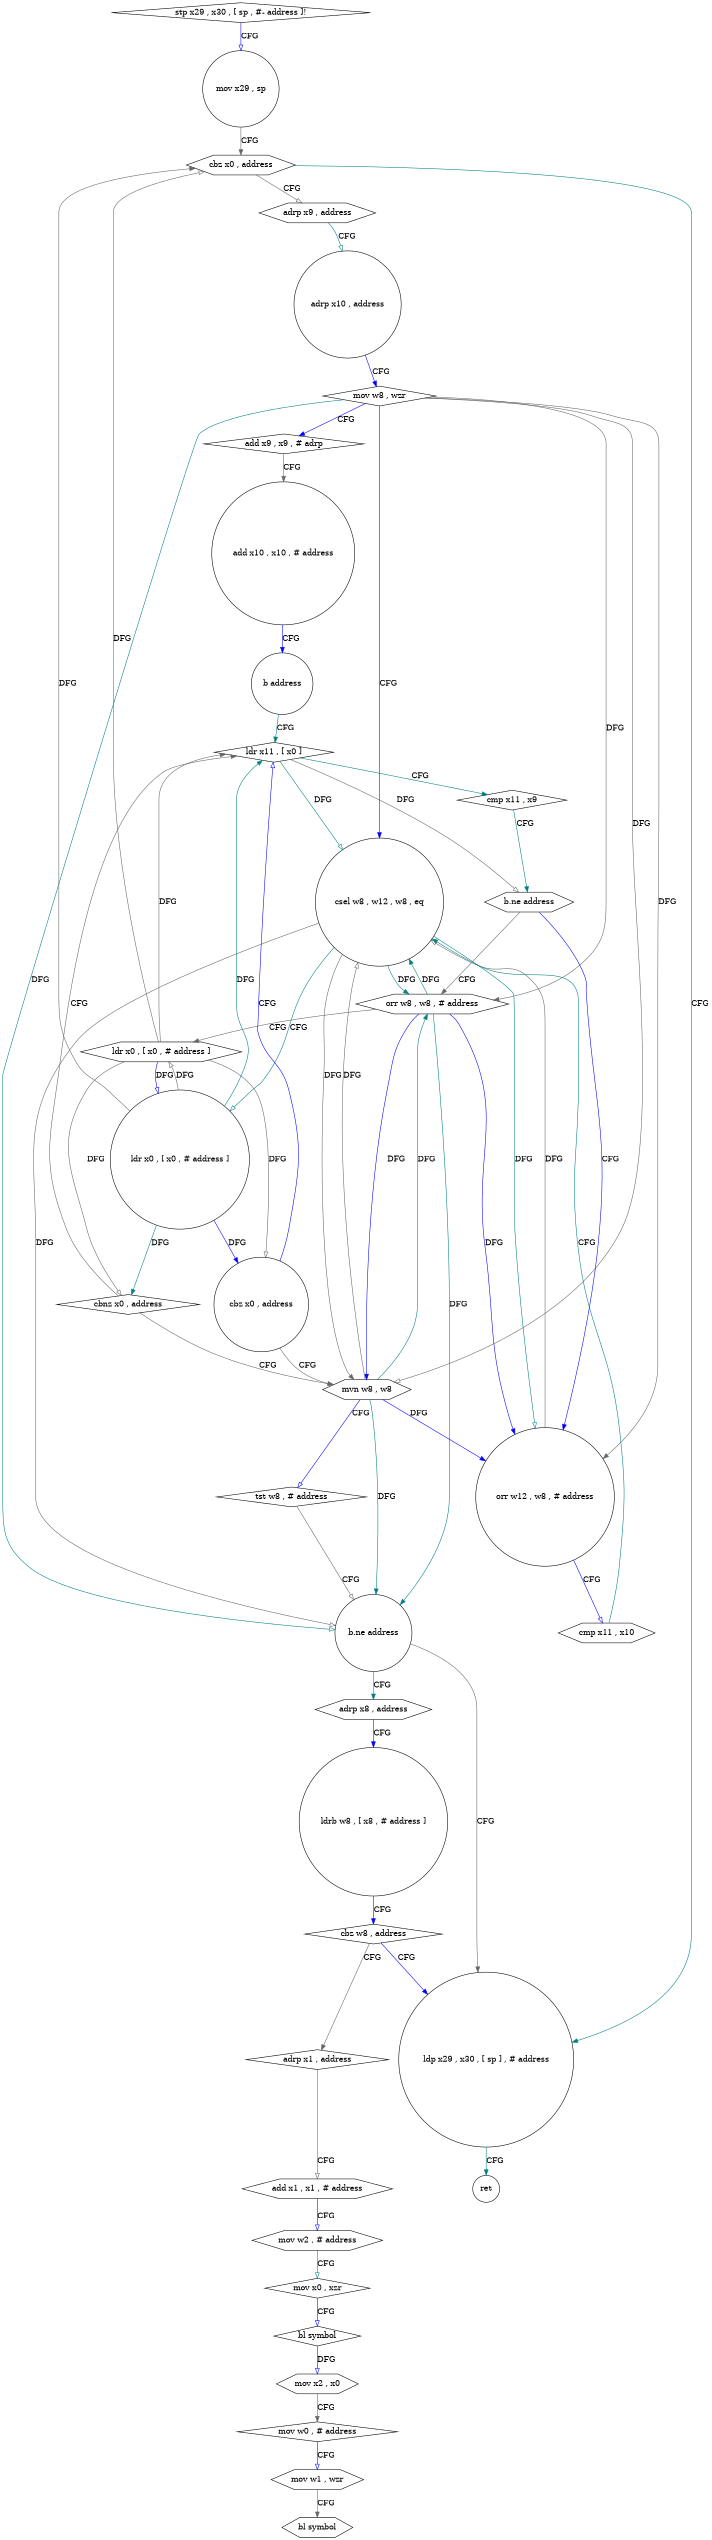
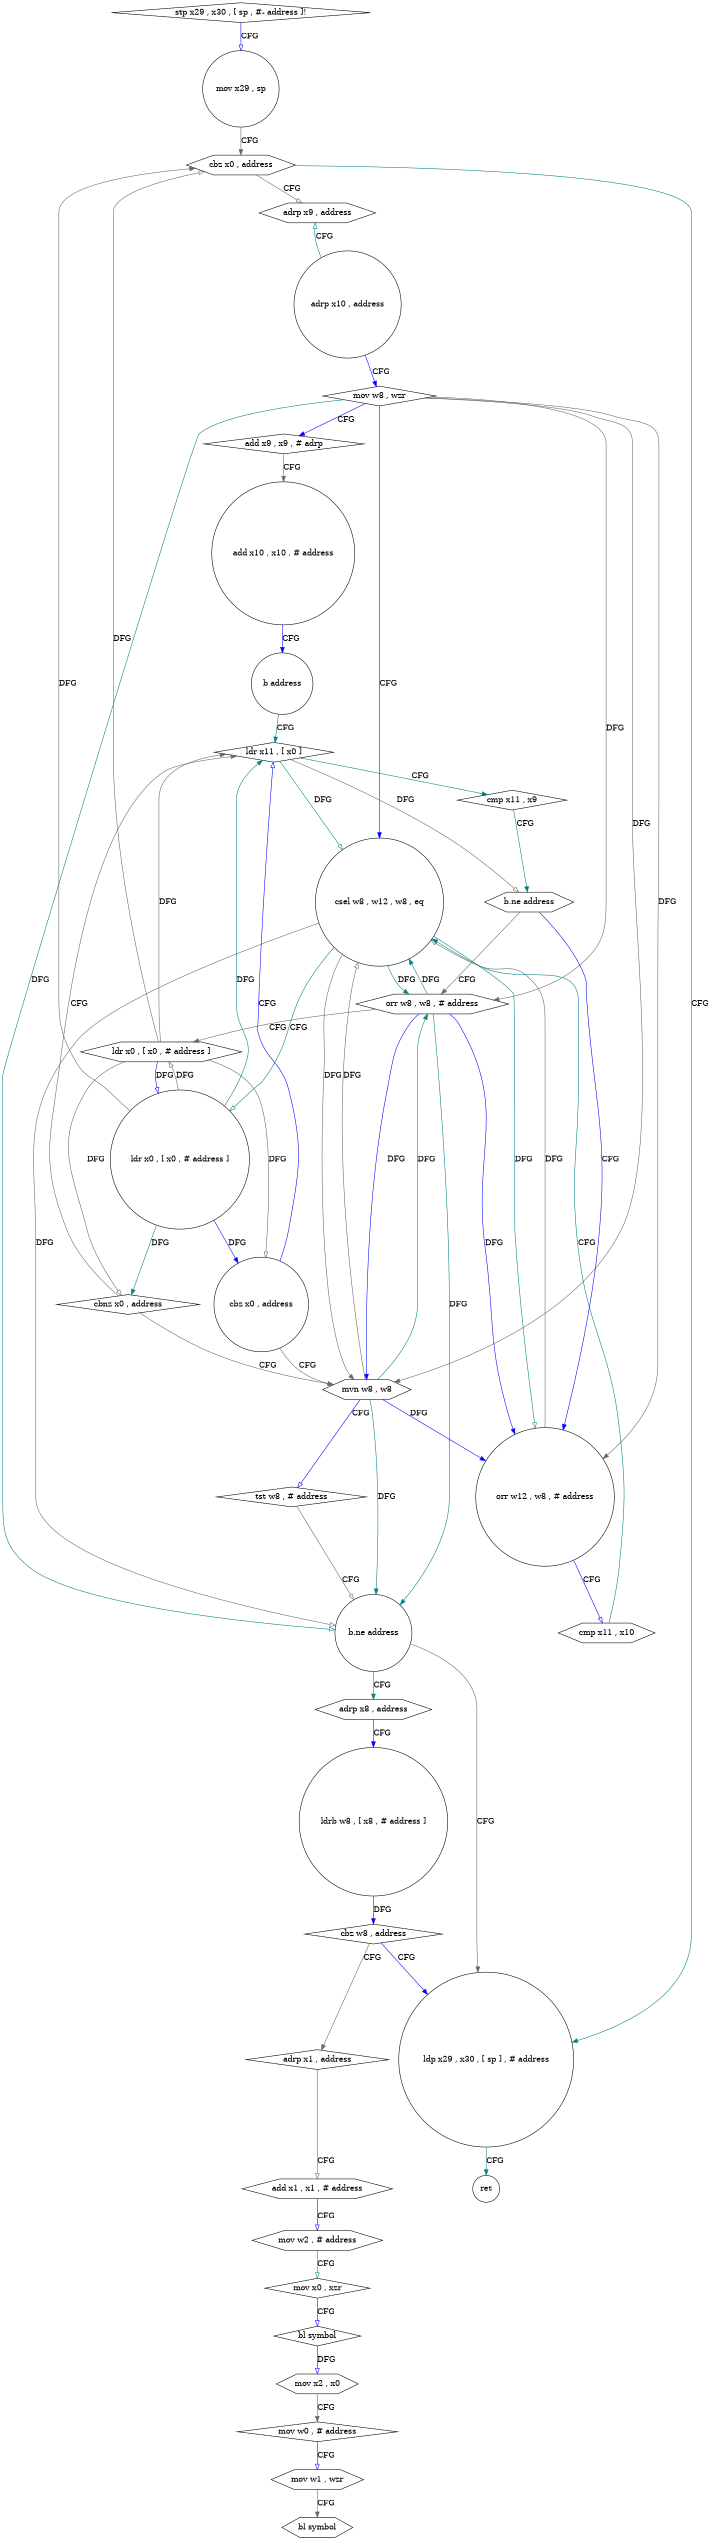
edge "adrp x9 , address" -> "adrp x10 , address": reversed
edge "mov w8 , wzr" -> "mvn w8 , w8": arrowhead onormal -> normal
edge "ldrb w8 , [ x8 , # address ]" -> "cbz w8 , address": label "CFG" -> "DFG"
